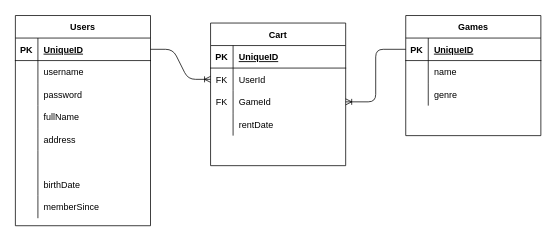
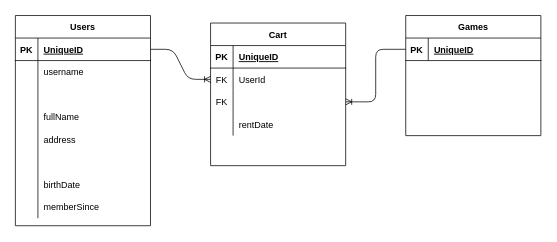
node "name": removed
node "password": removed
node "genre": removed
node "GameId": removed
